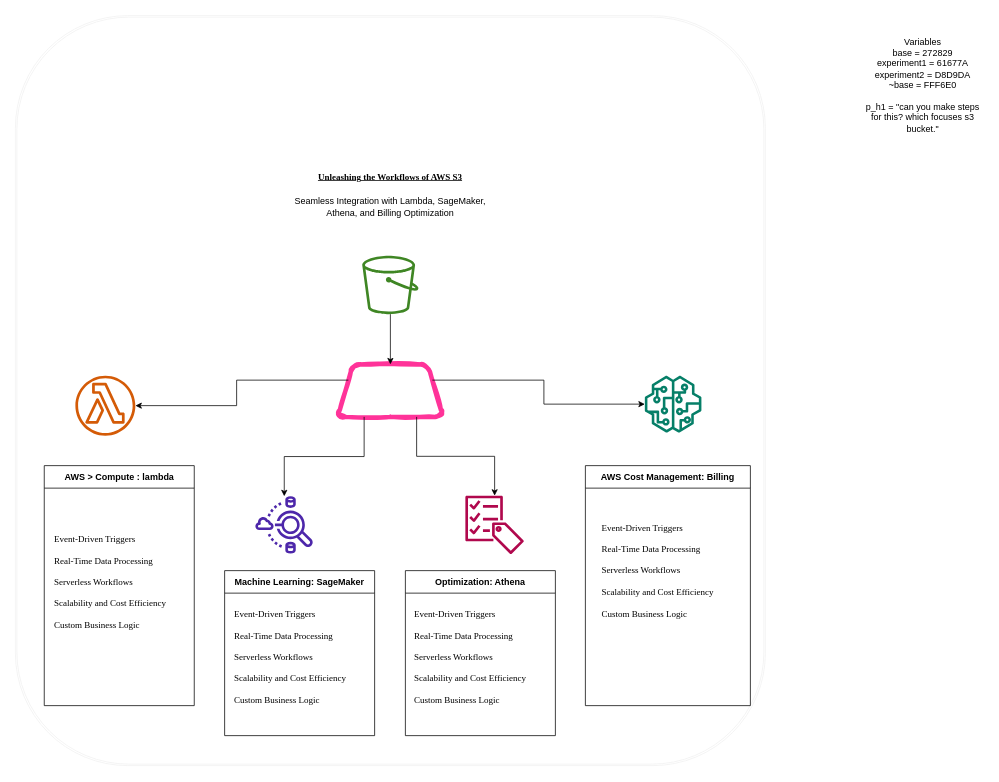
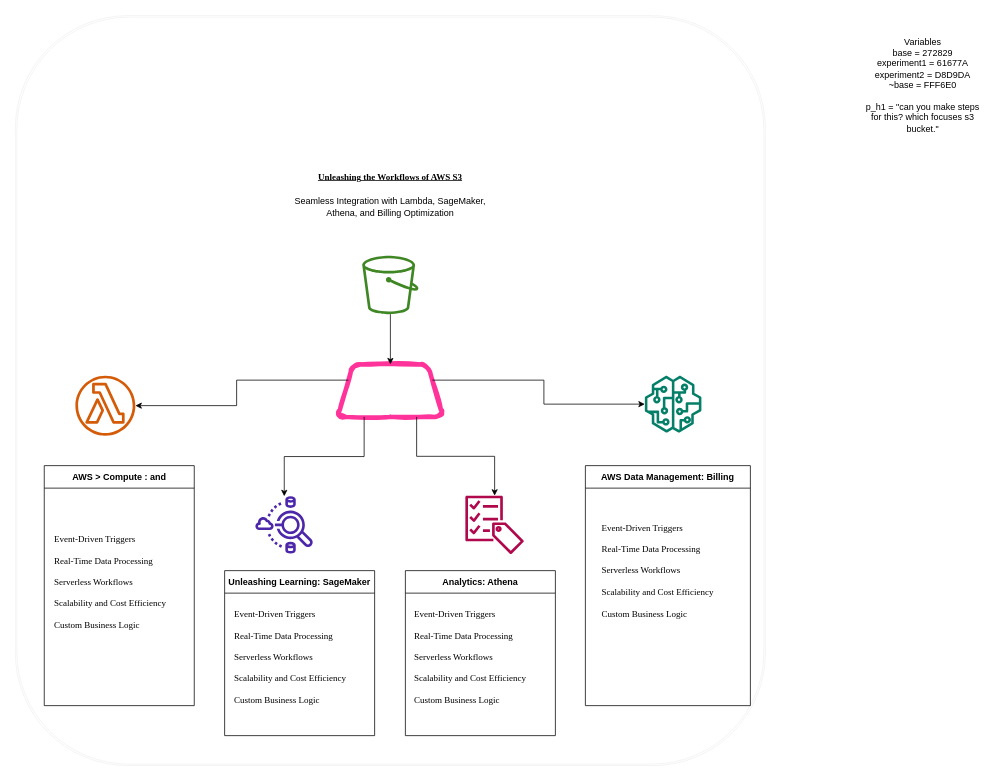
node "AWS > Compute : lambda": label "AWS > Compute : lambda" -> "AWS > Compute : and"
node "AWS Cost Management: Billing": label "AWS Cost Management: Billing" -> "AWS Data Management: Billing"
node "Machine Learning: SageMaker": label "Machine Learning: SageMaker" -> "Unleashing Learning: SageMaker"
node "Optimization: Athena": label "Optimization: Athena" -> "Analytics: Athena"
